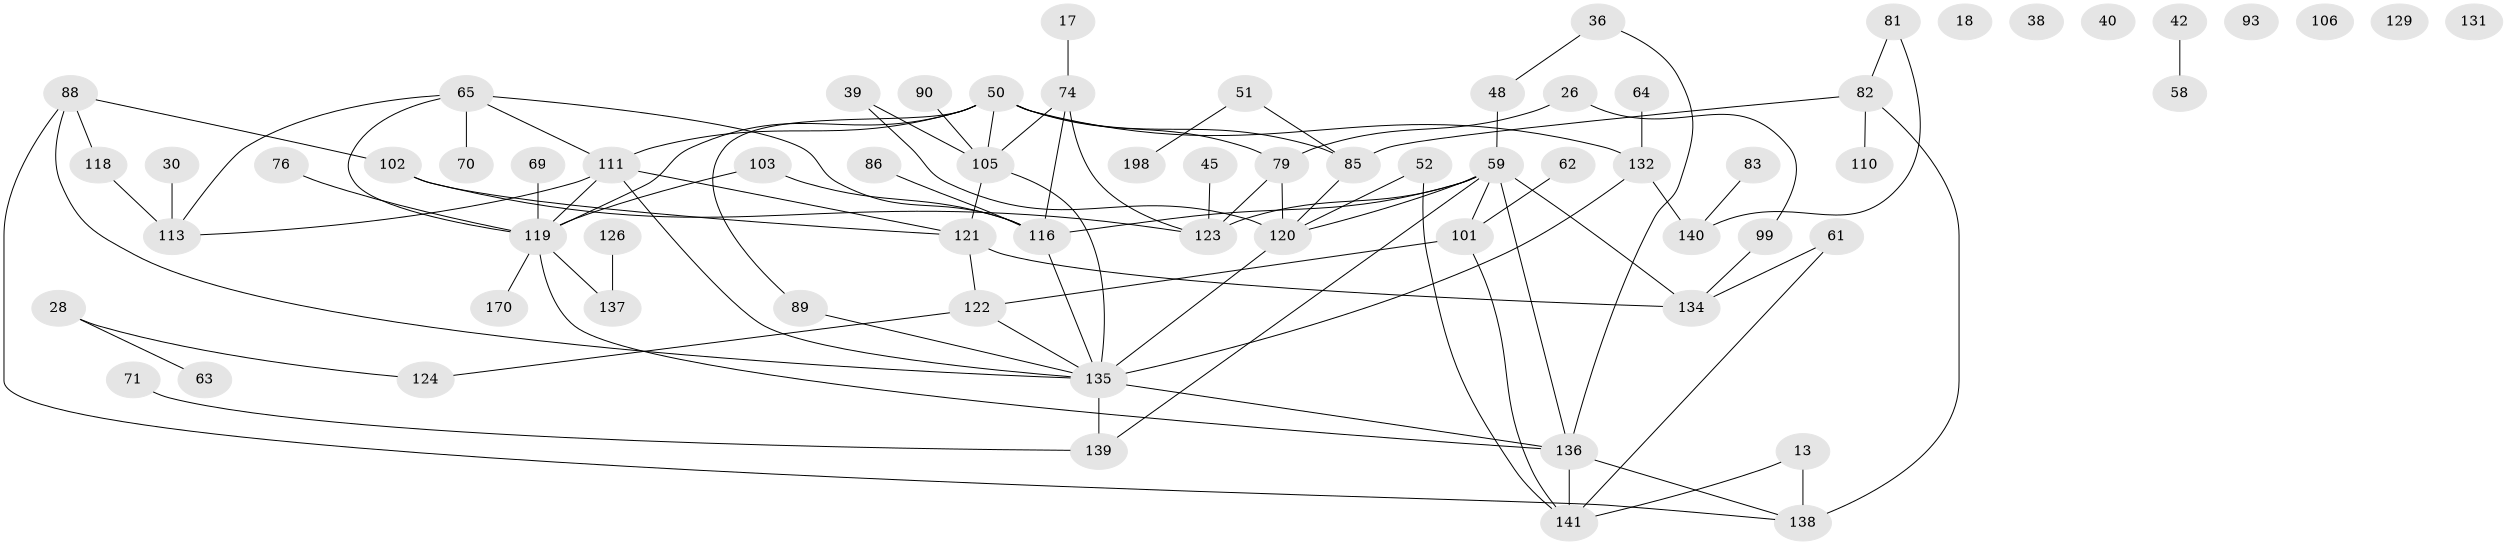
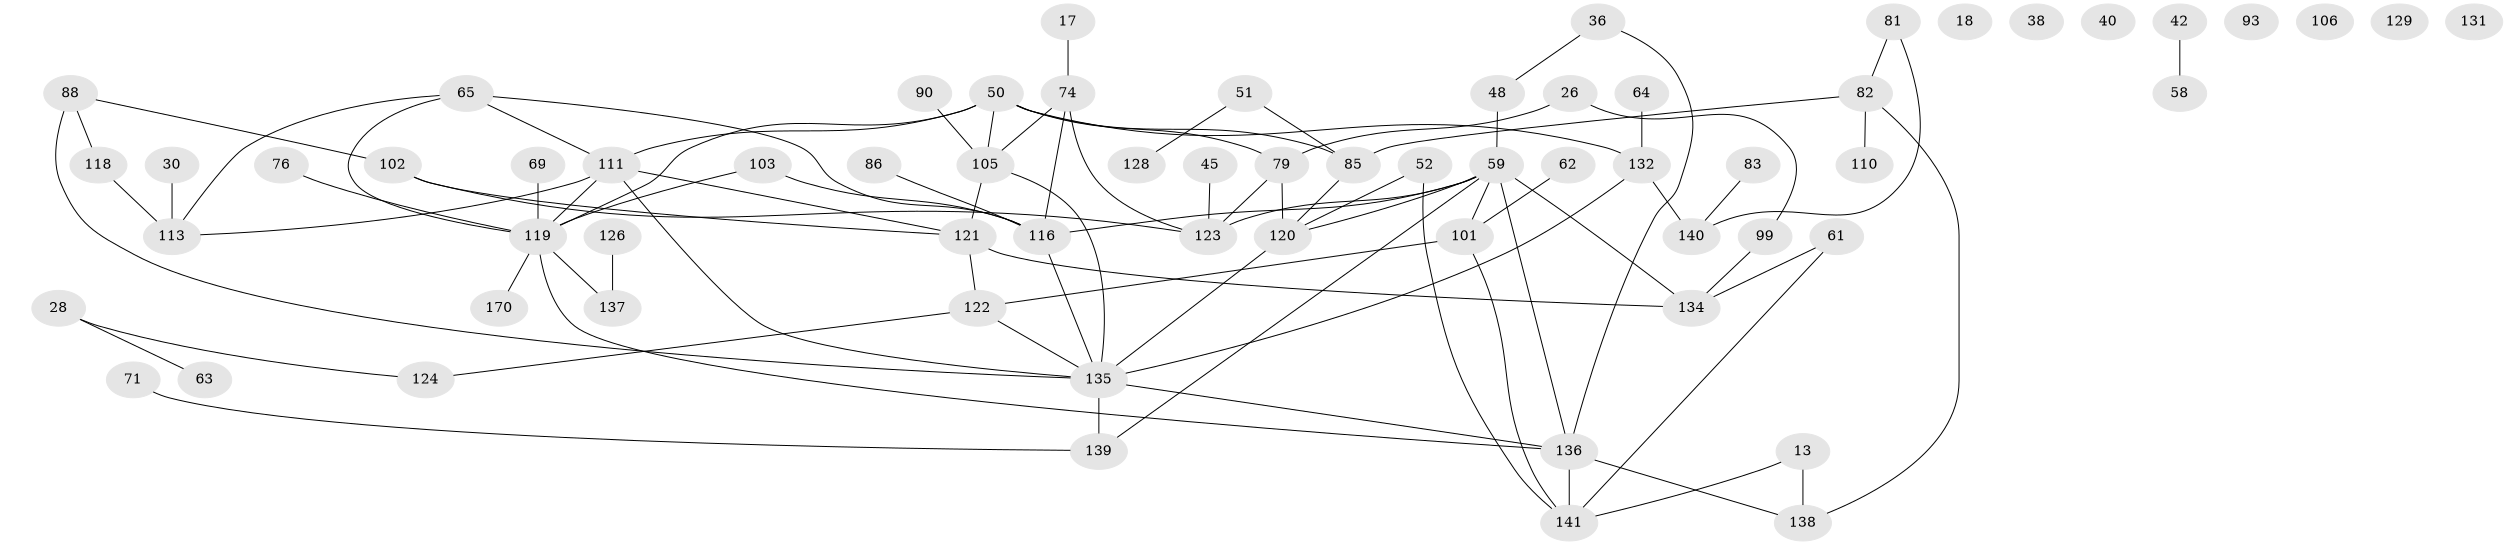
node "39": removed
node "70": removed
node "198": label "198" -> "128"
node "89": removed
edge "88" -- "138": removed
